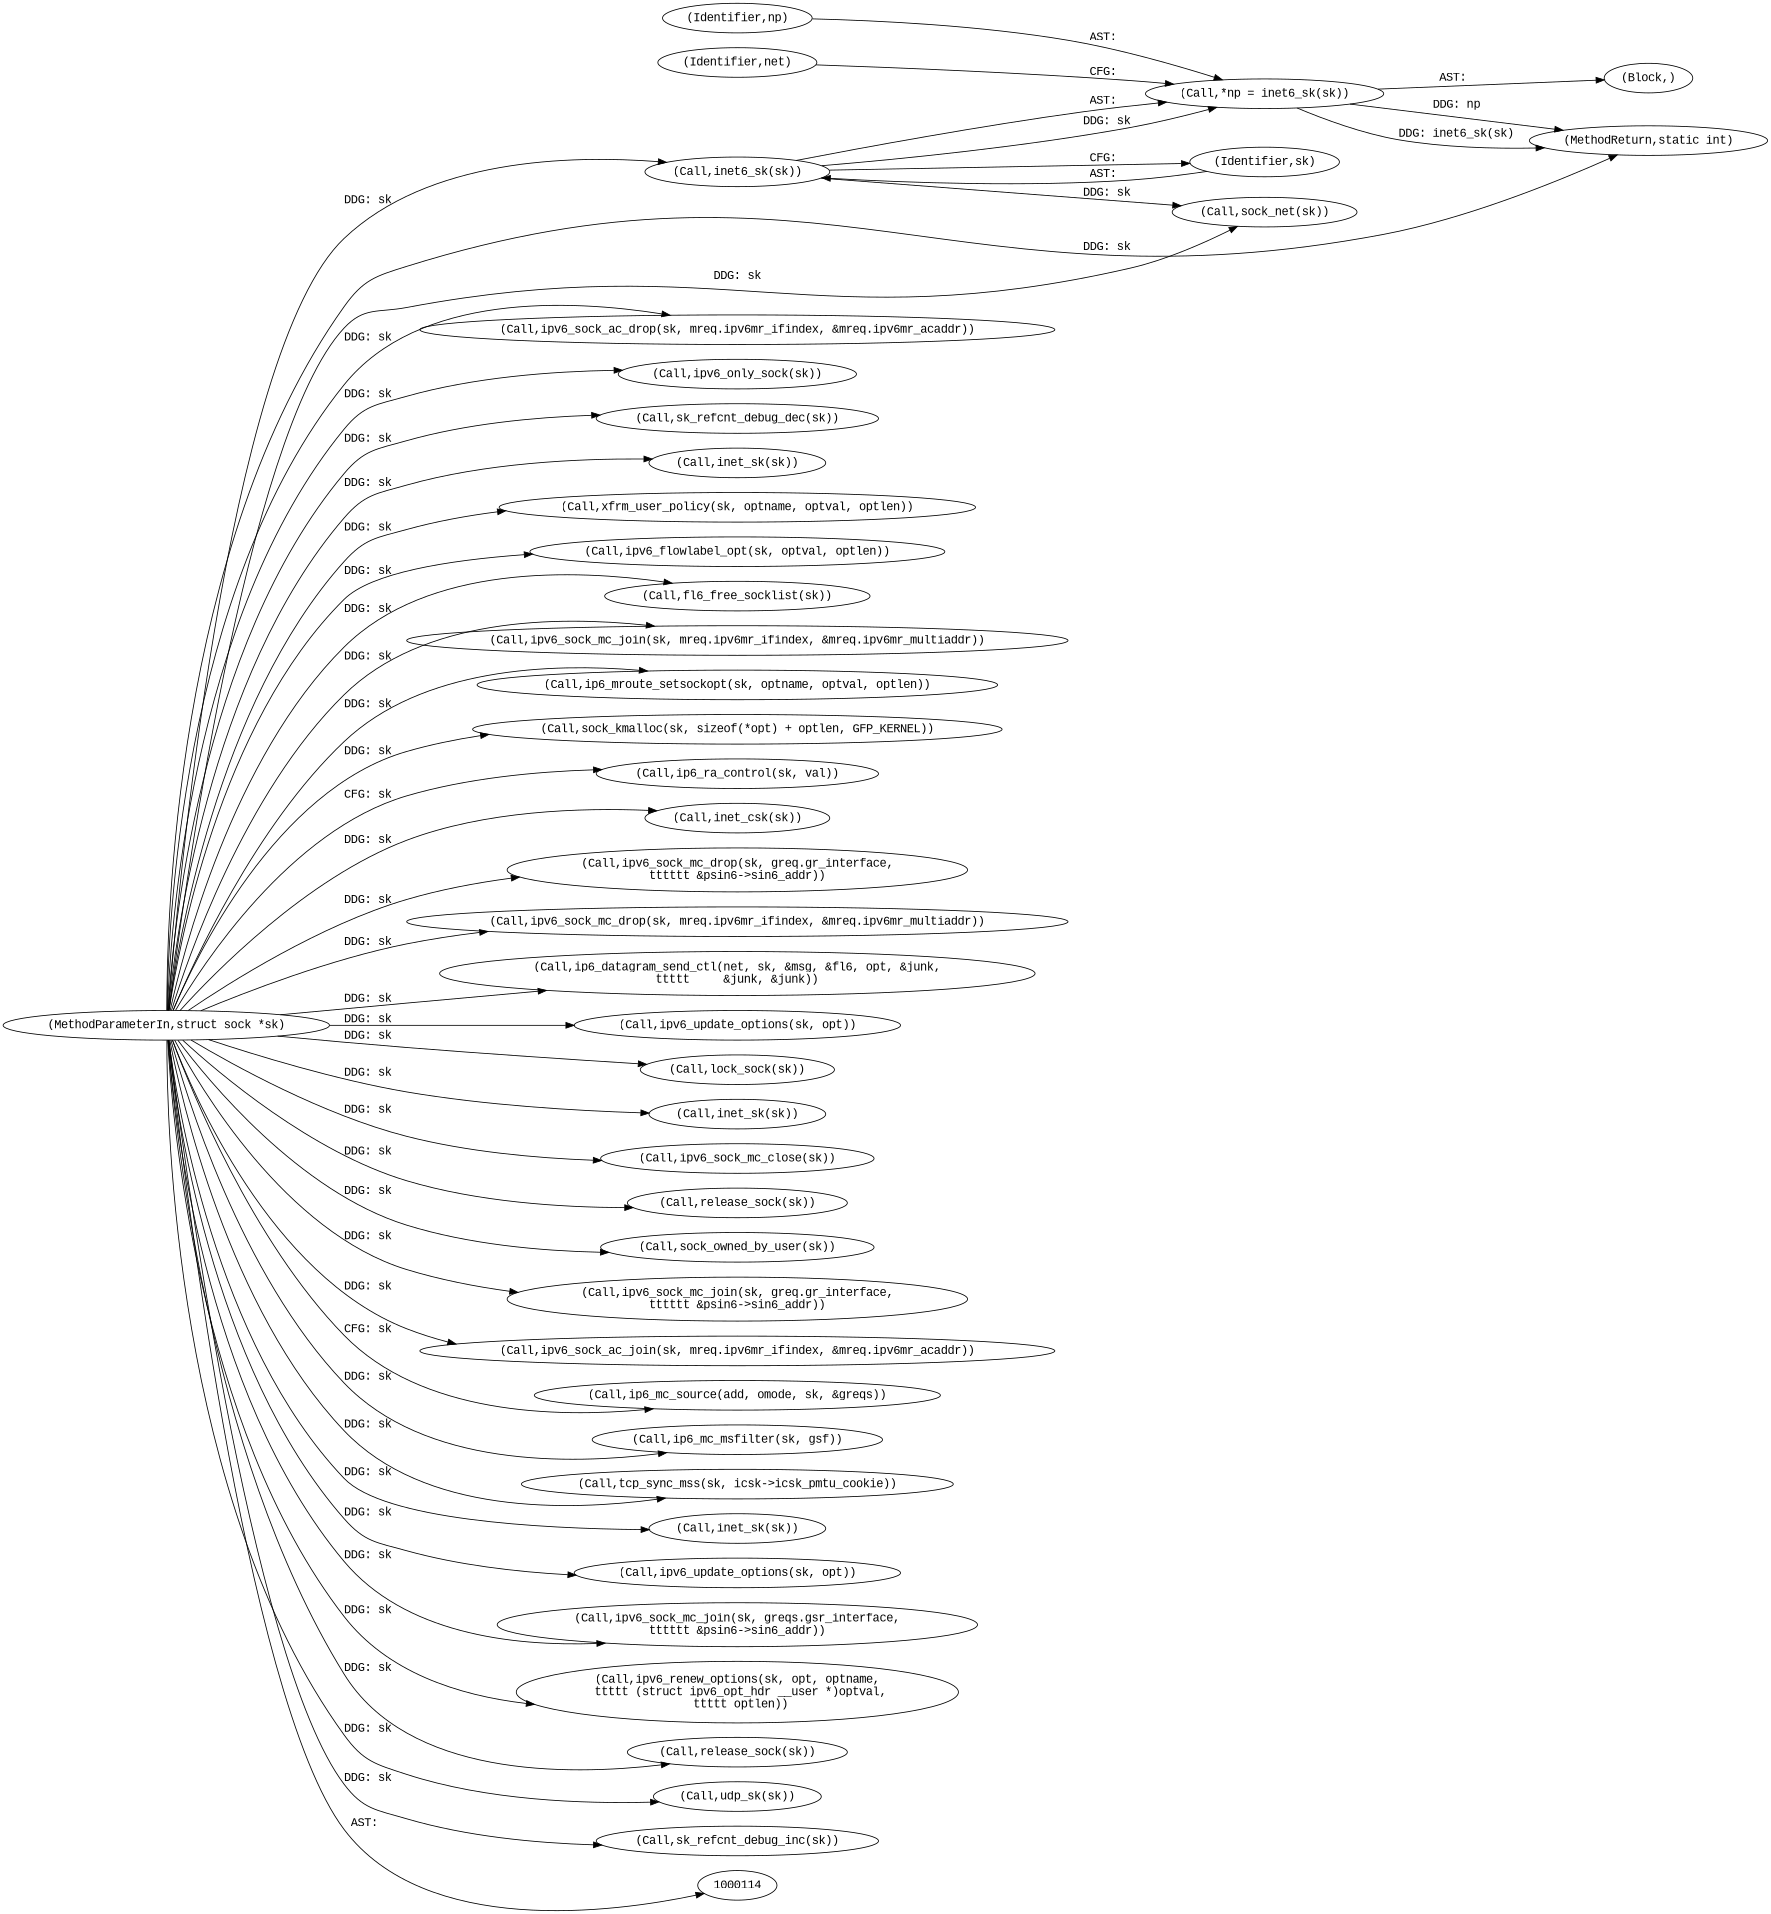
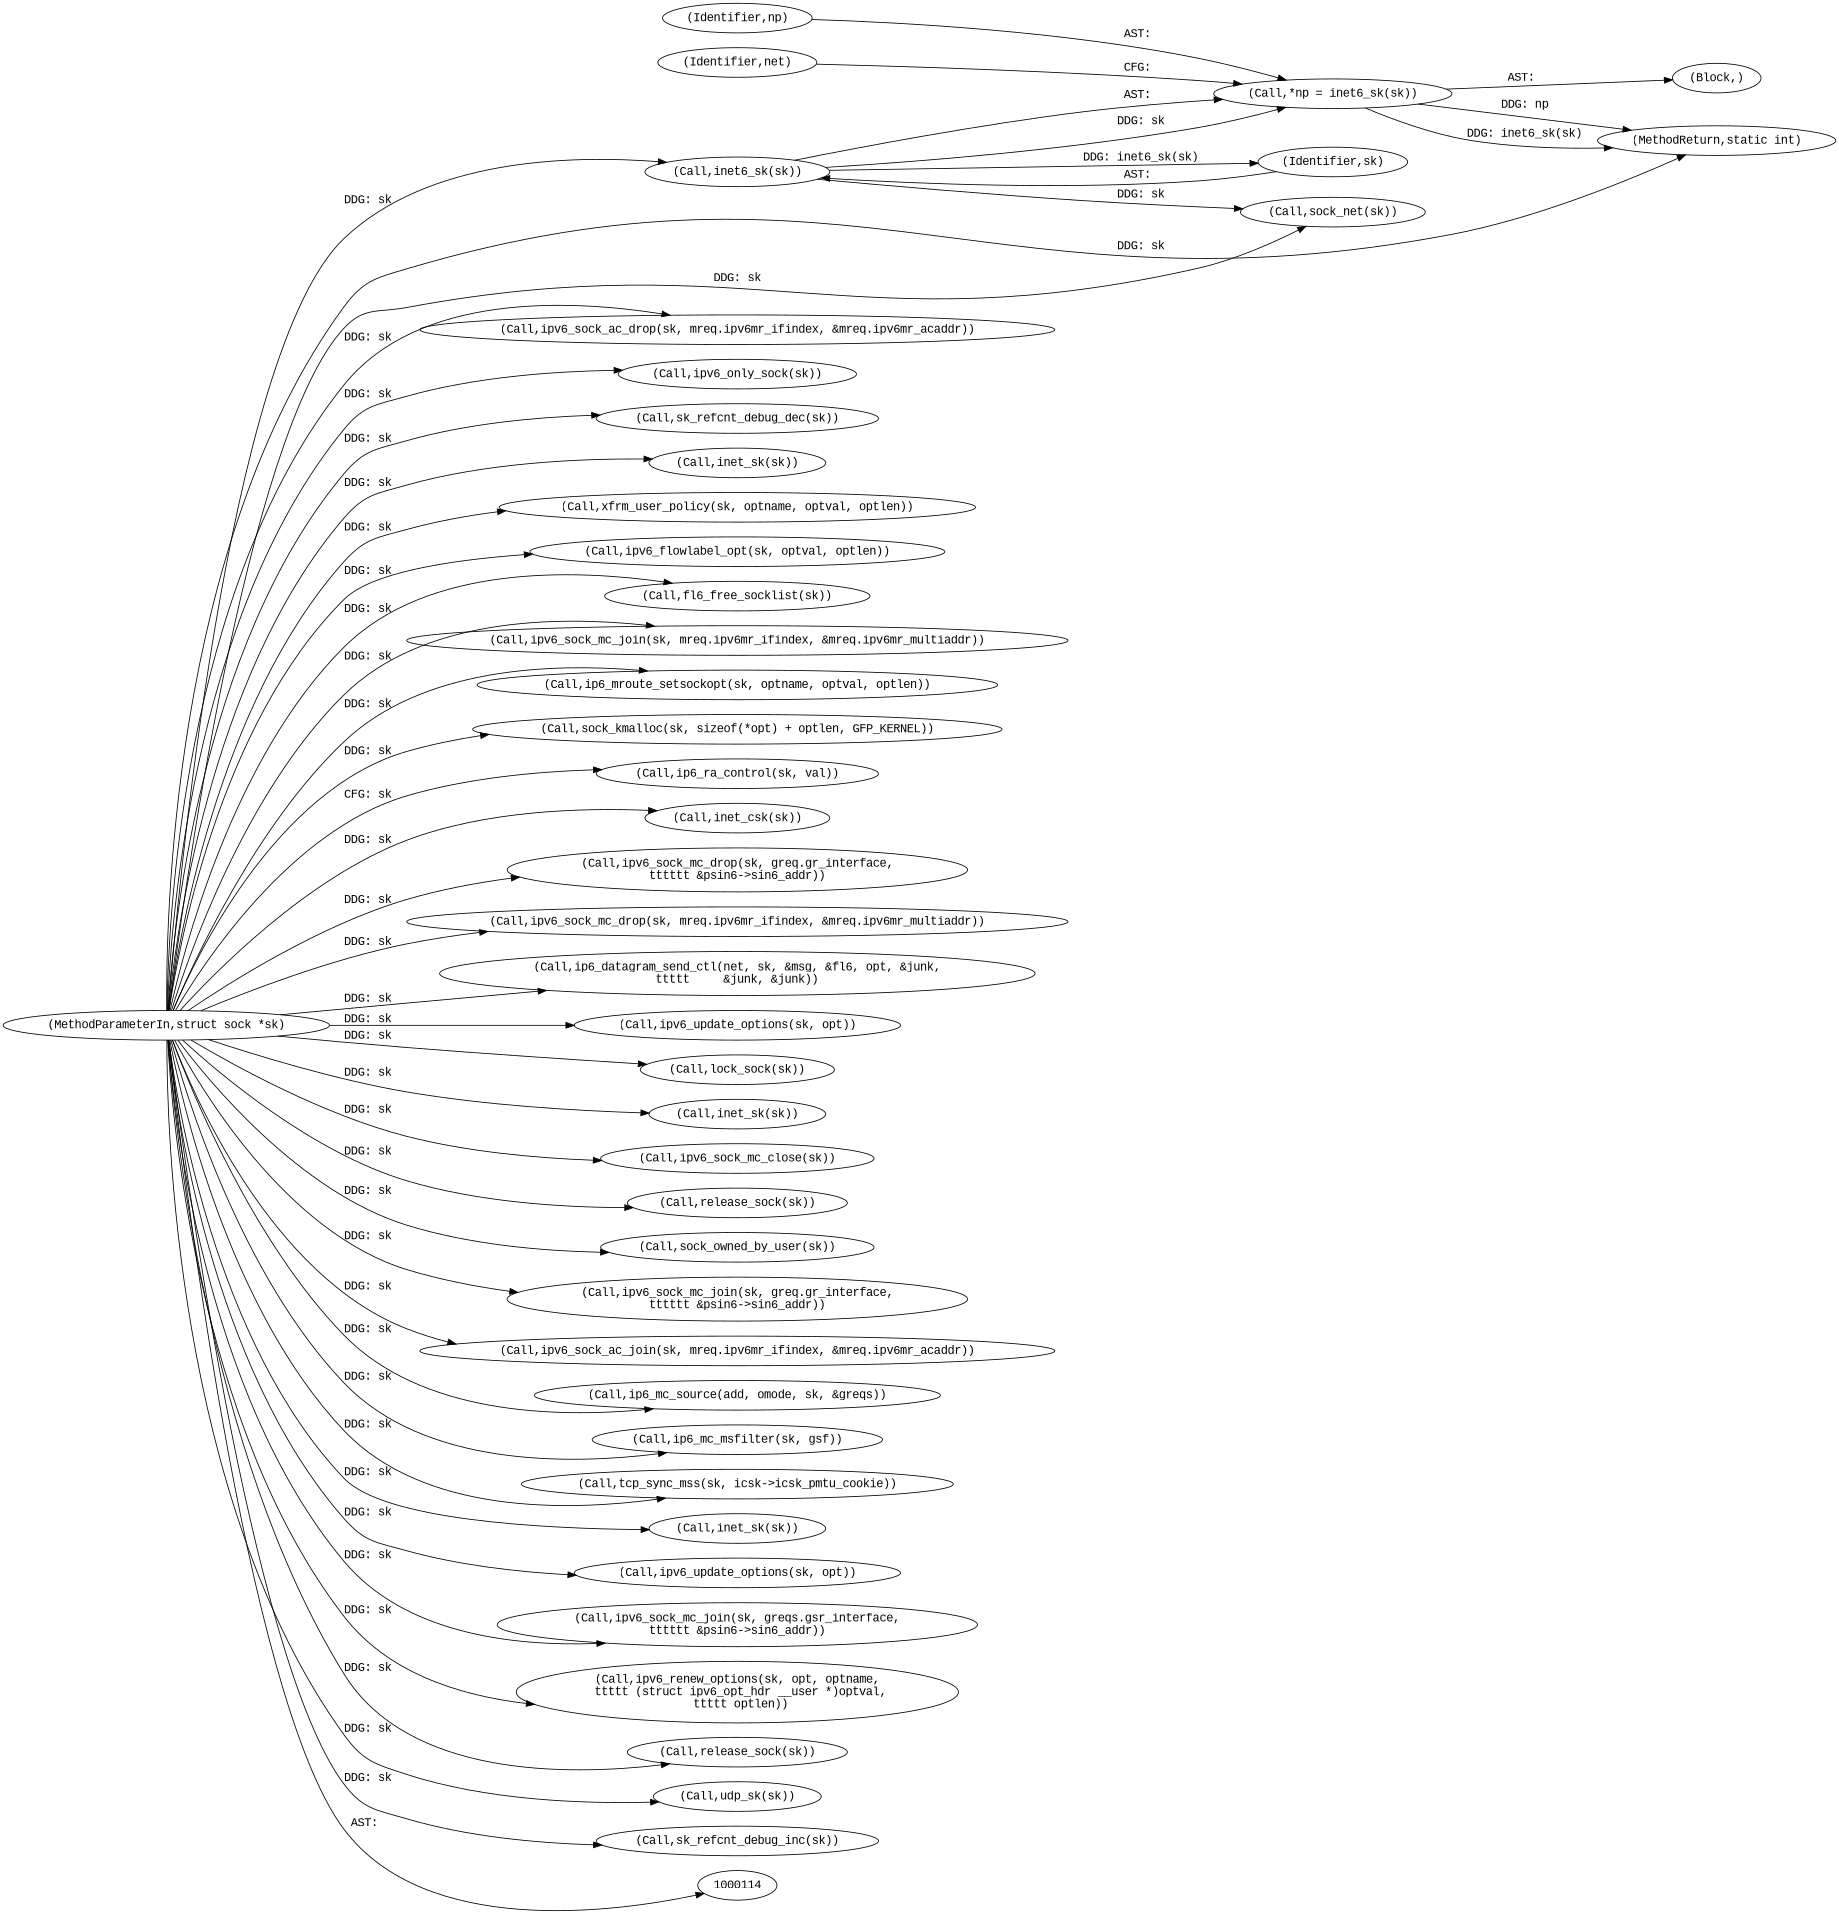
edge "(Call,inet6_sk(sk))" -> "(Identifier,sk)": label "CFG: " -> "DDG: inet6_sk(sk)"
edge "(MethodParameterIn,struct sock *sk)" -> "(Call,ip6_mc_source(add, omode, sk, &greqs))": label "CFG: sk" -> "DDG: sk"
